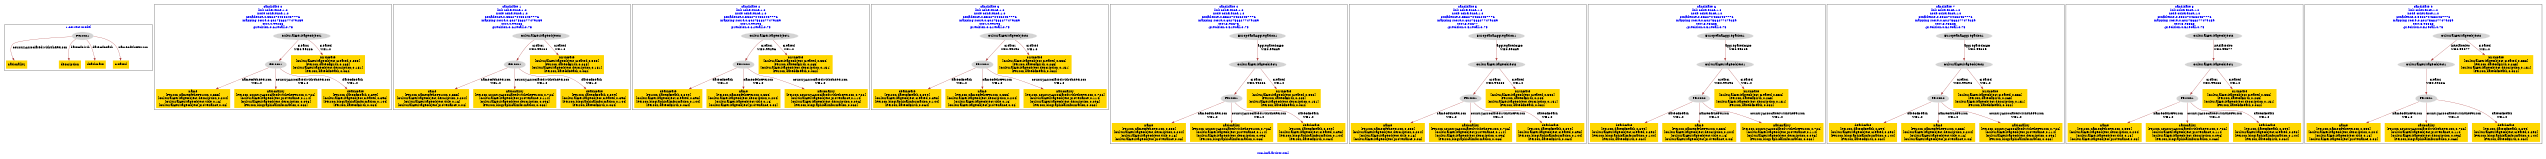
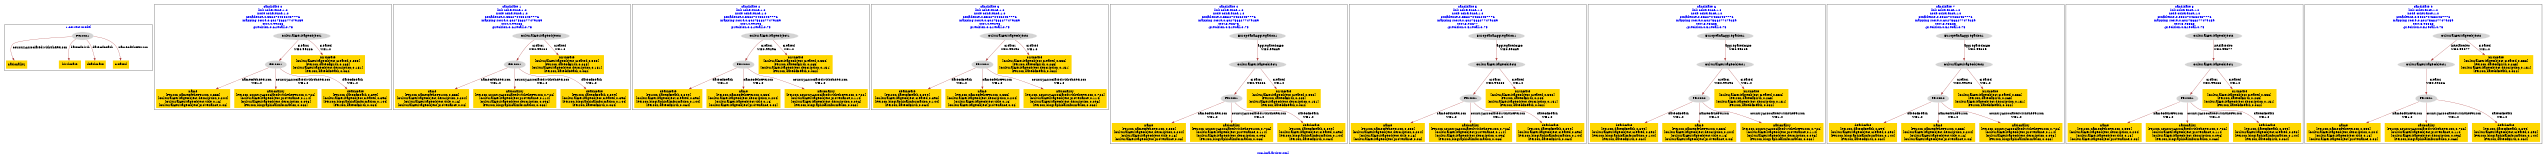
node "description": label "description" -> "birthDate"
